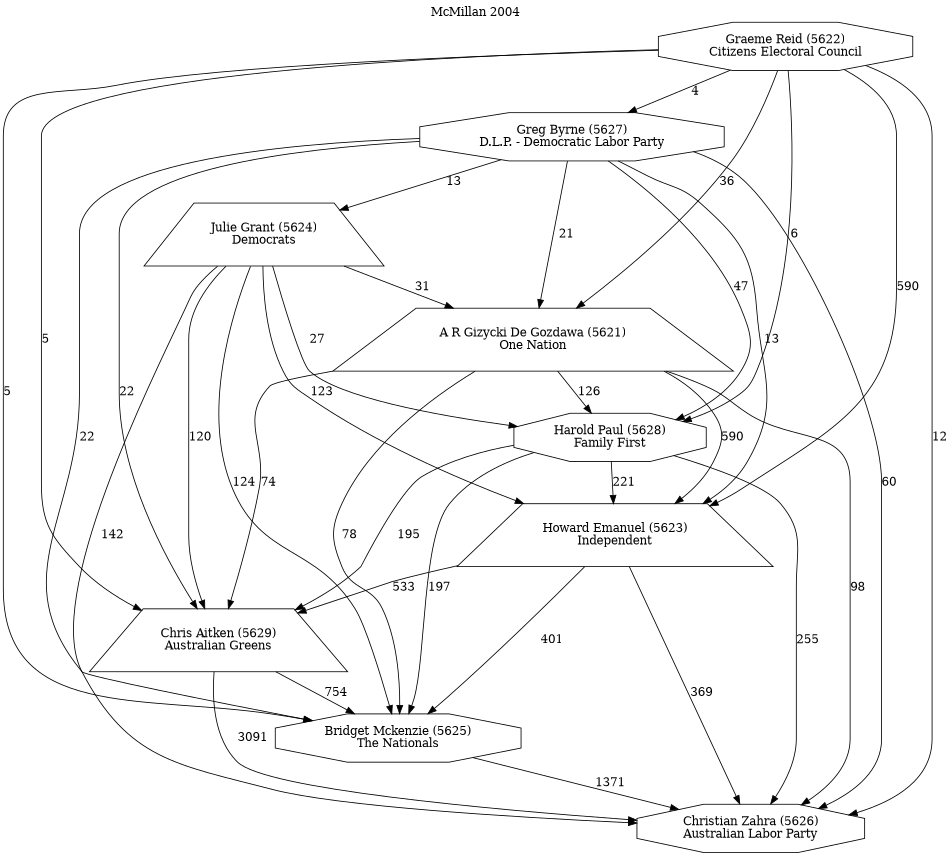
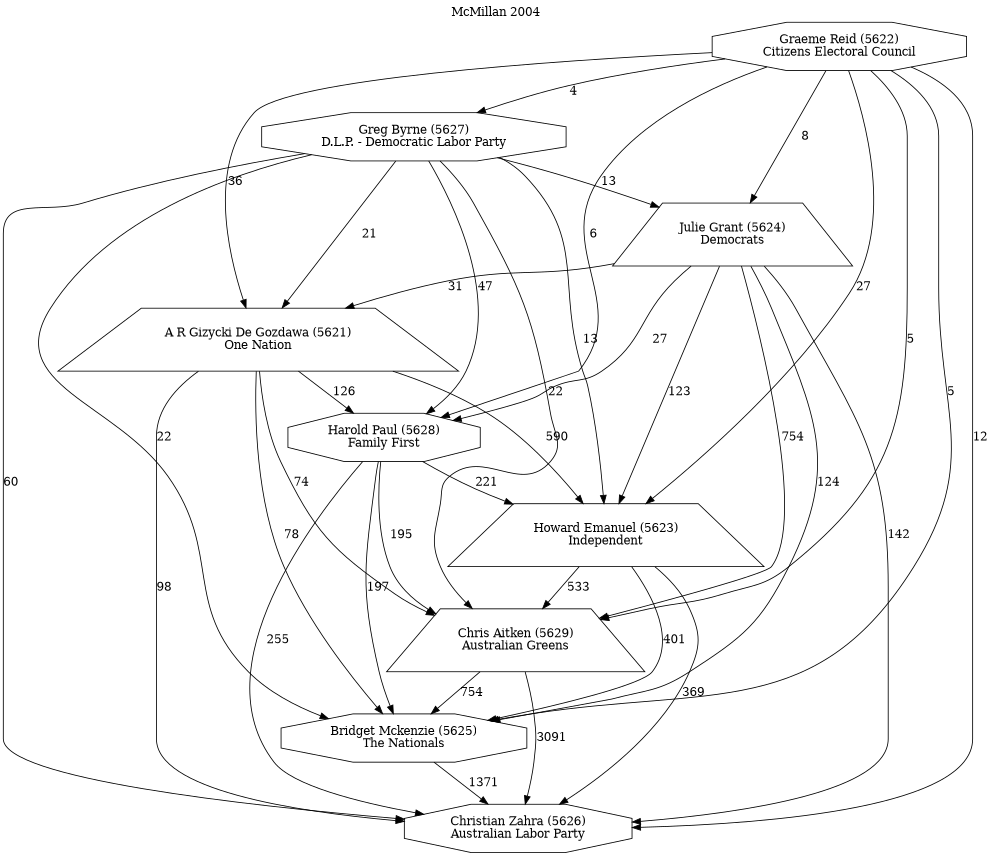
edge "Graeme Reid (5622) Citizens Electoral Council" -> "Julie Grant (5624) Democrats": added, label "8"
edge "Graeme Reid (5622) Citizens Electoral Council" -> "Howard Emanuel (5623) Independent": label "590" -> "27"
edge "Julie Grant (5624) Democrats" -> "Chris Aitken (5629) Australian Greens": label "120" -> "754"
